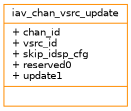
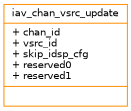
node "iav_chan_vsrc_update": text "+ update1" -> "+ reserved1"
